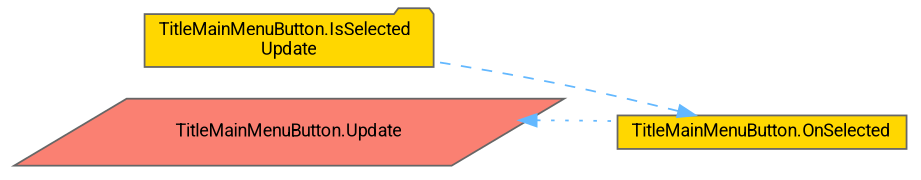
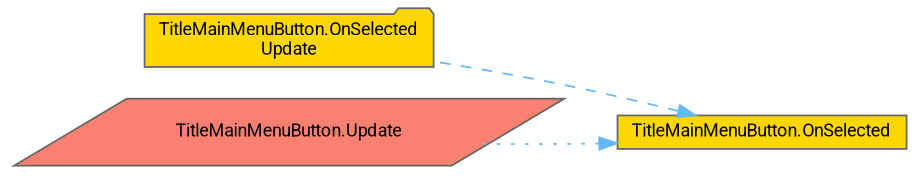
node "TitleMainMenuButton.IsSelected Update": label "TitleMainMenuButton.IsSelected Update" -> "TitleMainMenuButton.OnSelected Update"
edge "TitleMainMenuButton.OnSelected" -> "TitleMainMenuButton.Update": reversed
